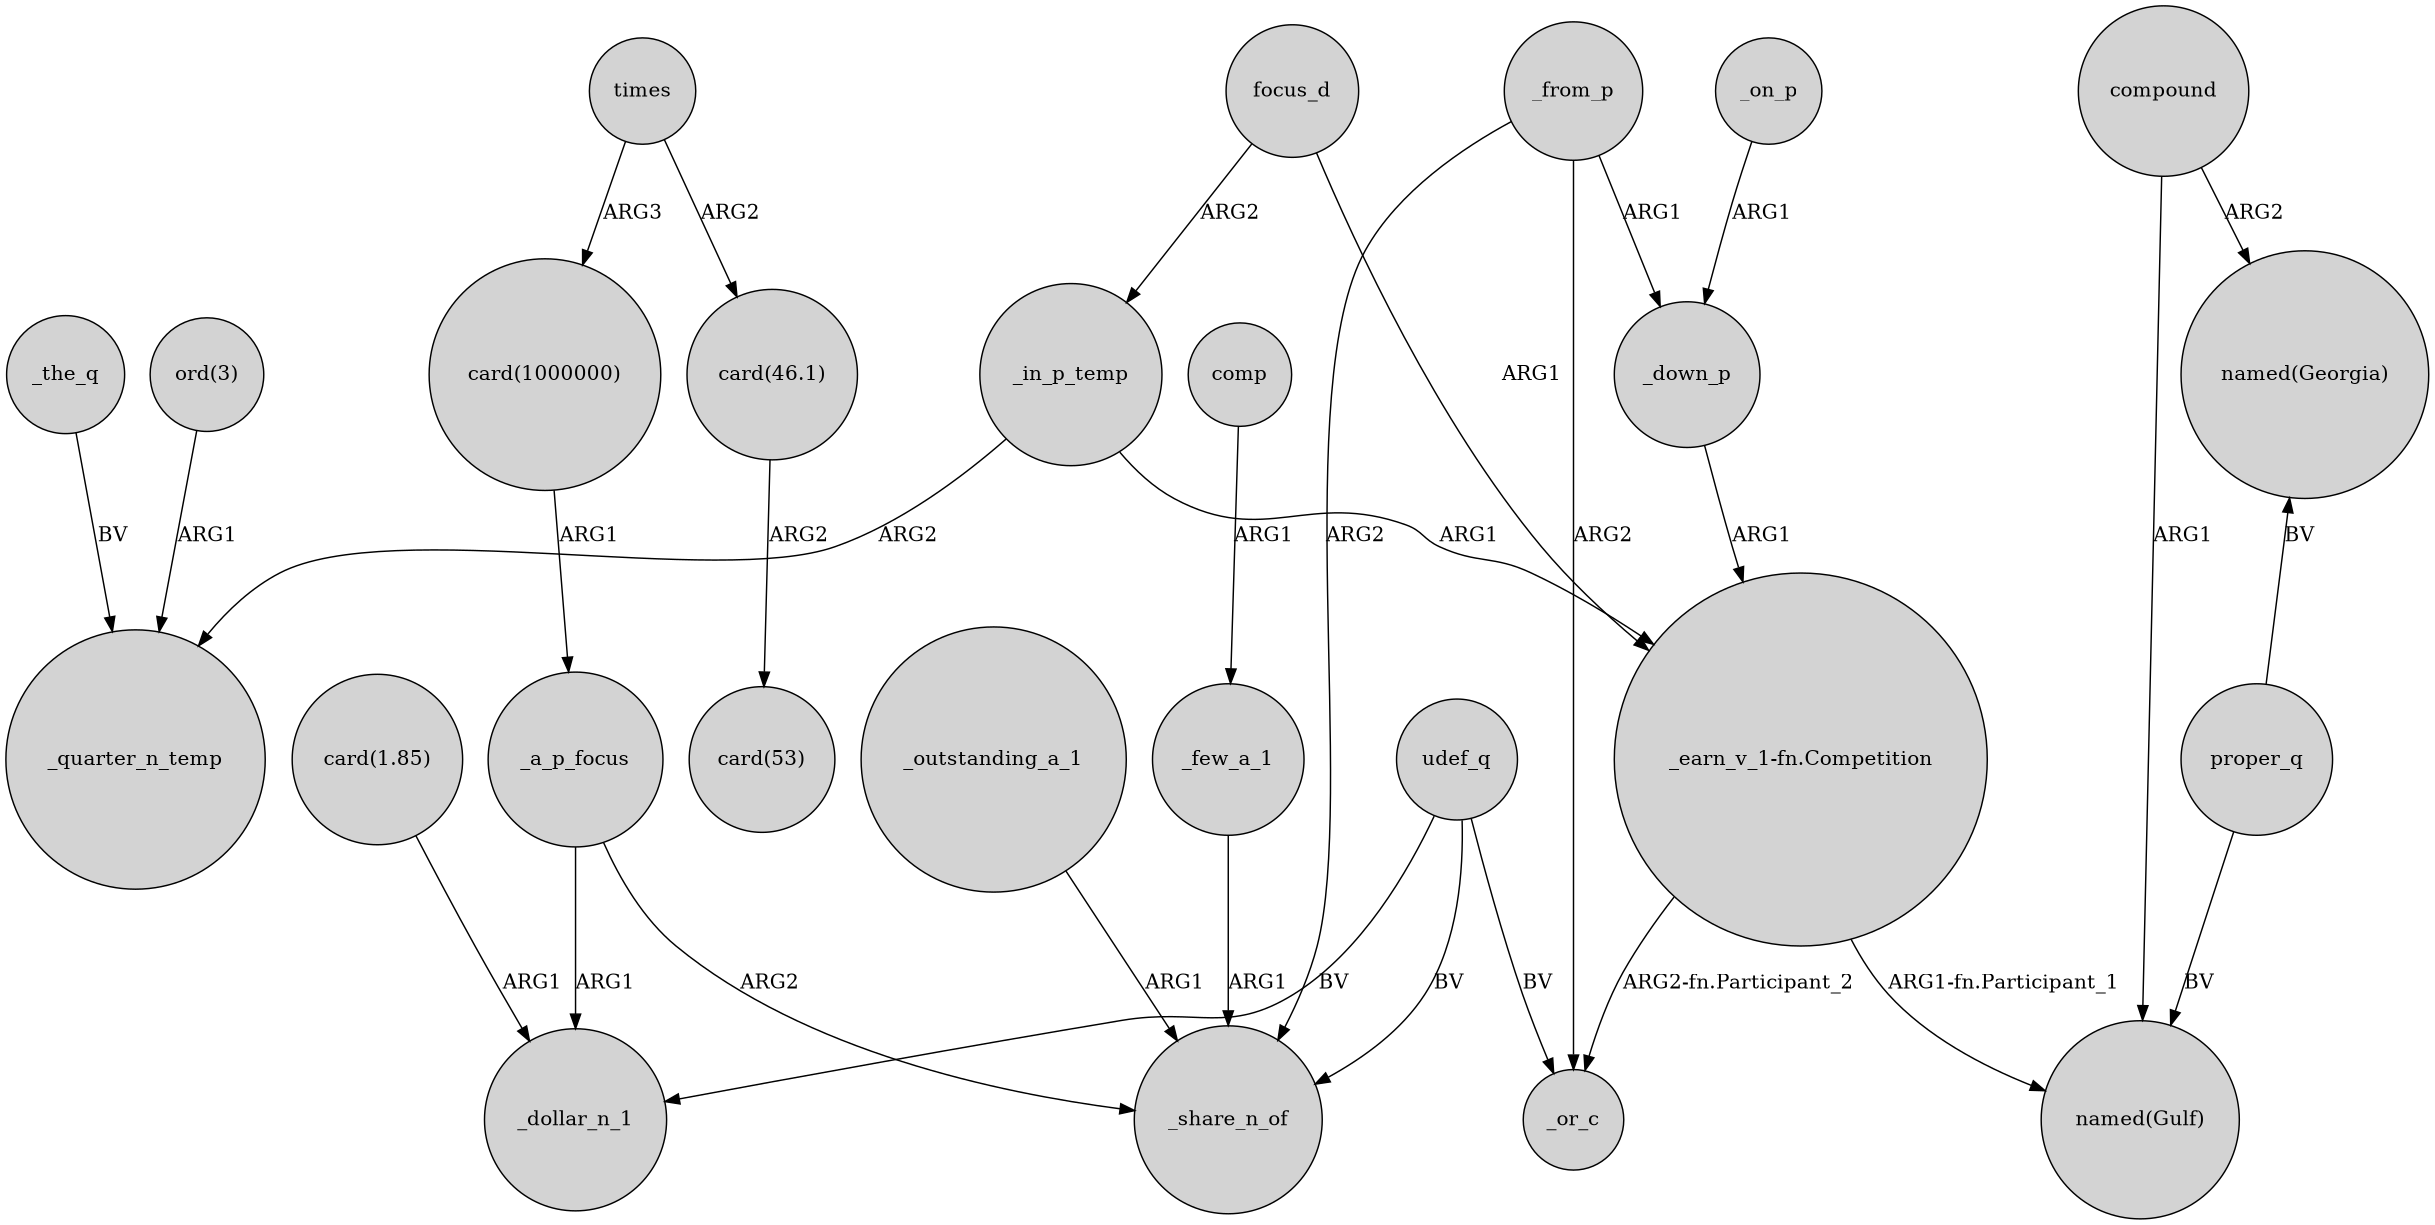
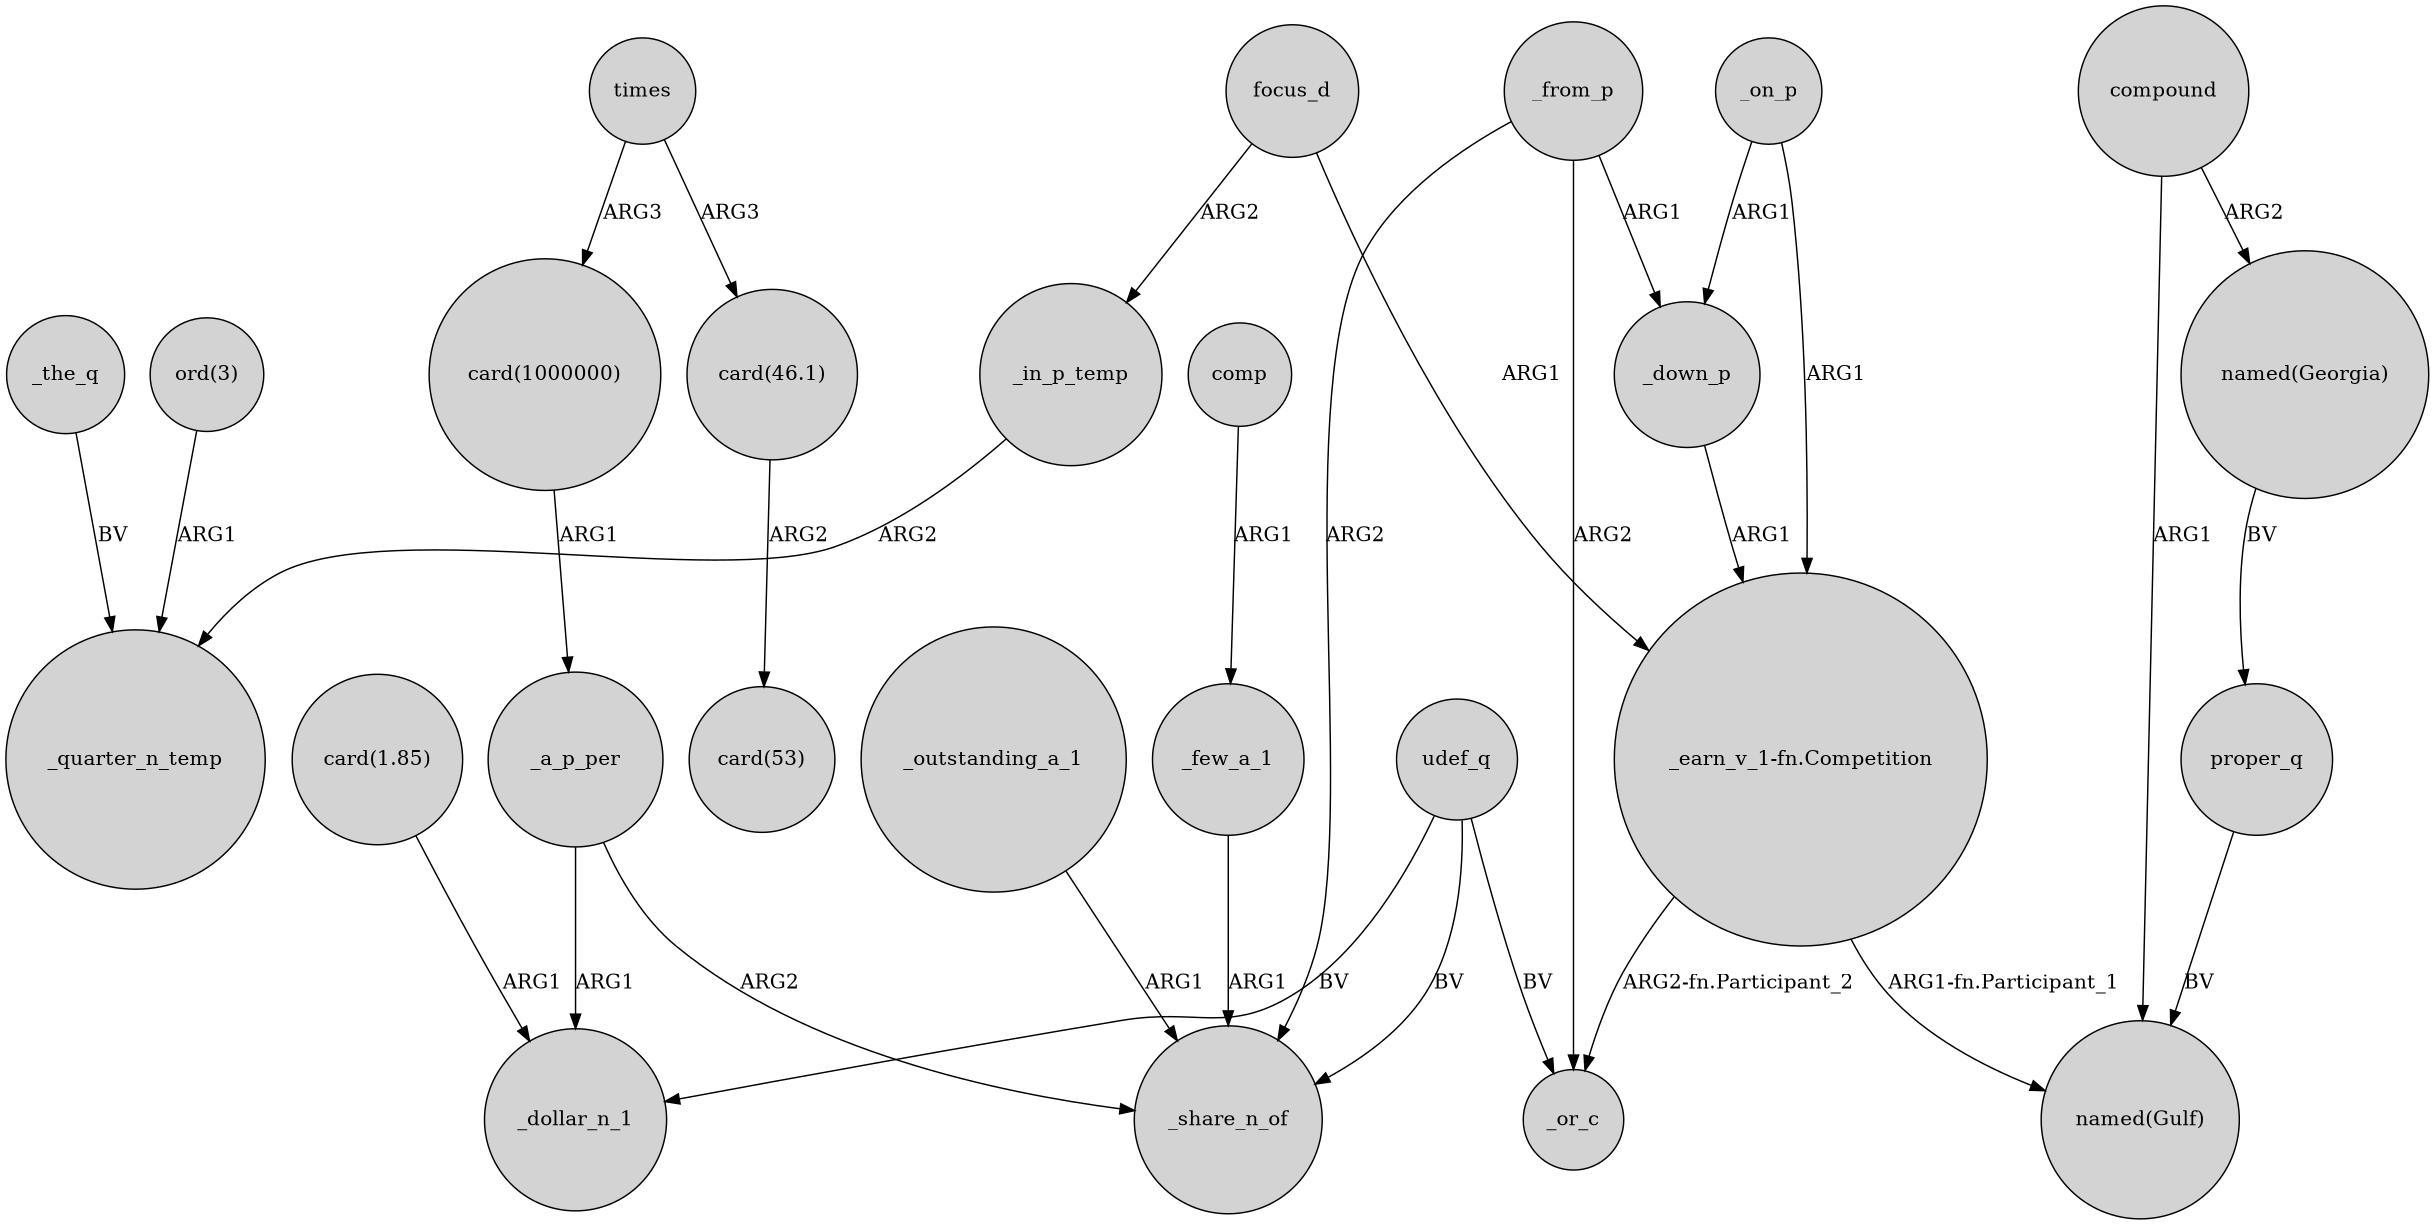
edge "times" -> "card(46.1)": label "ARG2" -> "ARG3"
edge "_in_p_temp" -> "_earn_v_1-fn.Competition": now "_on_p" -> "_earn_v_1-fn.Competition"
edge "proper_q" -> "named(Georgia)": reversed
node "_a_p_focus": label "_a_p_focus" -> "_a_p_per"
